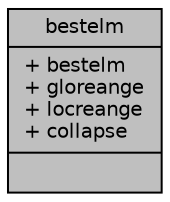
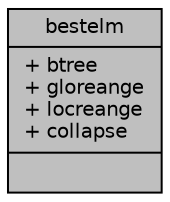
node "bestelm": text "+ bestelm" -> "+ btree"
